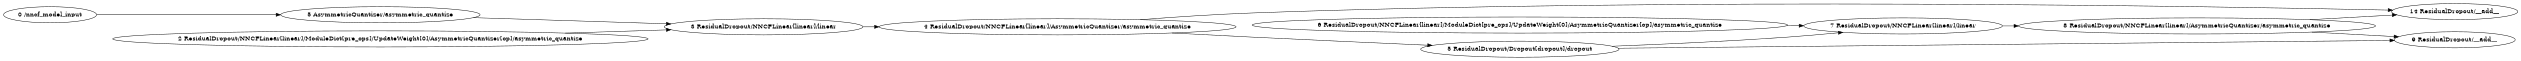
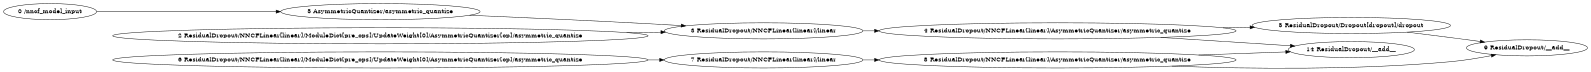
edge "5 ResidualDropout/Dropout[dropout]/dropout" -> "7 ResidualDropout/NNCFLinear[linear]/linear": removed
